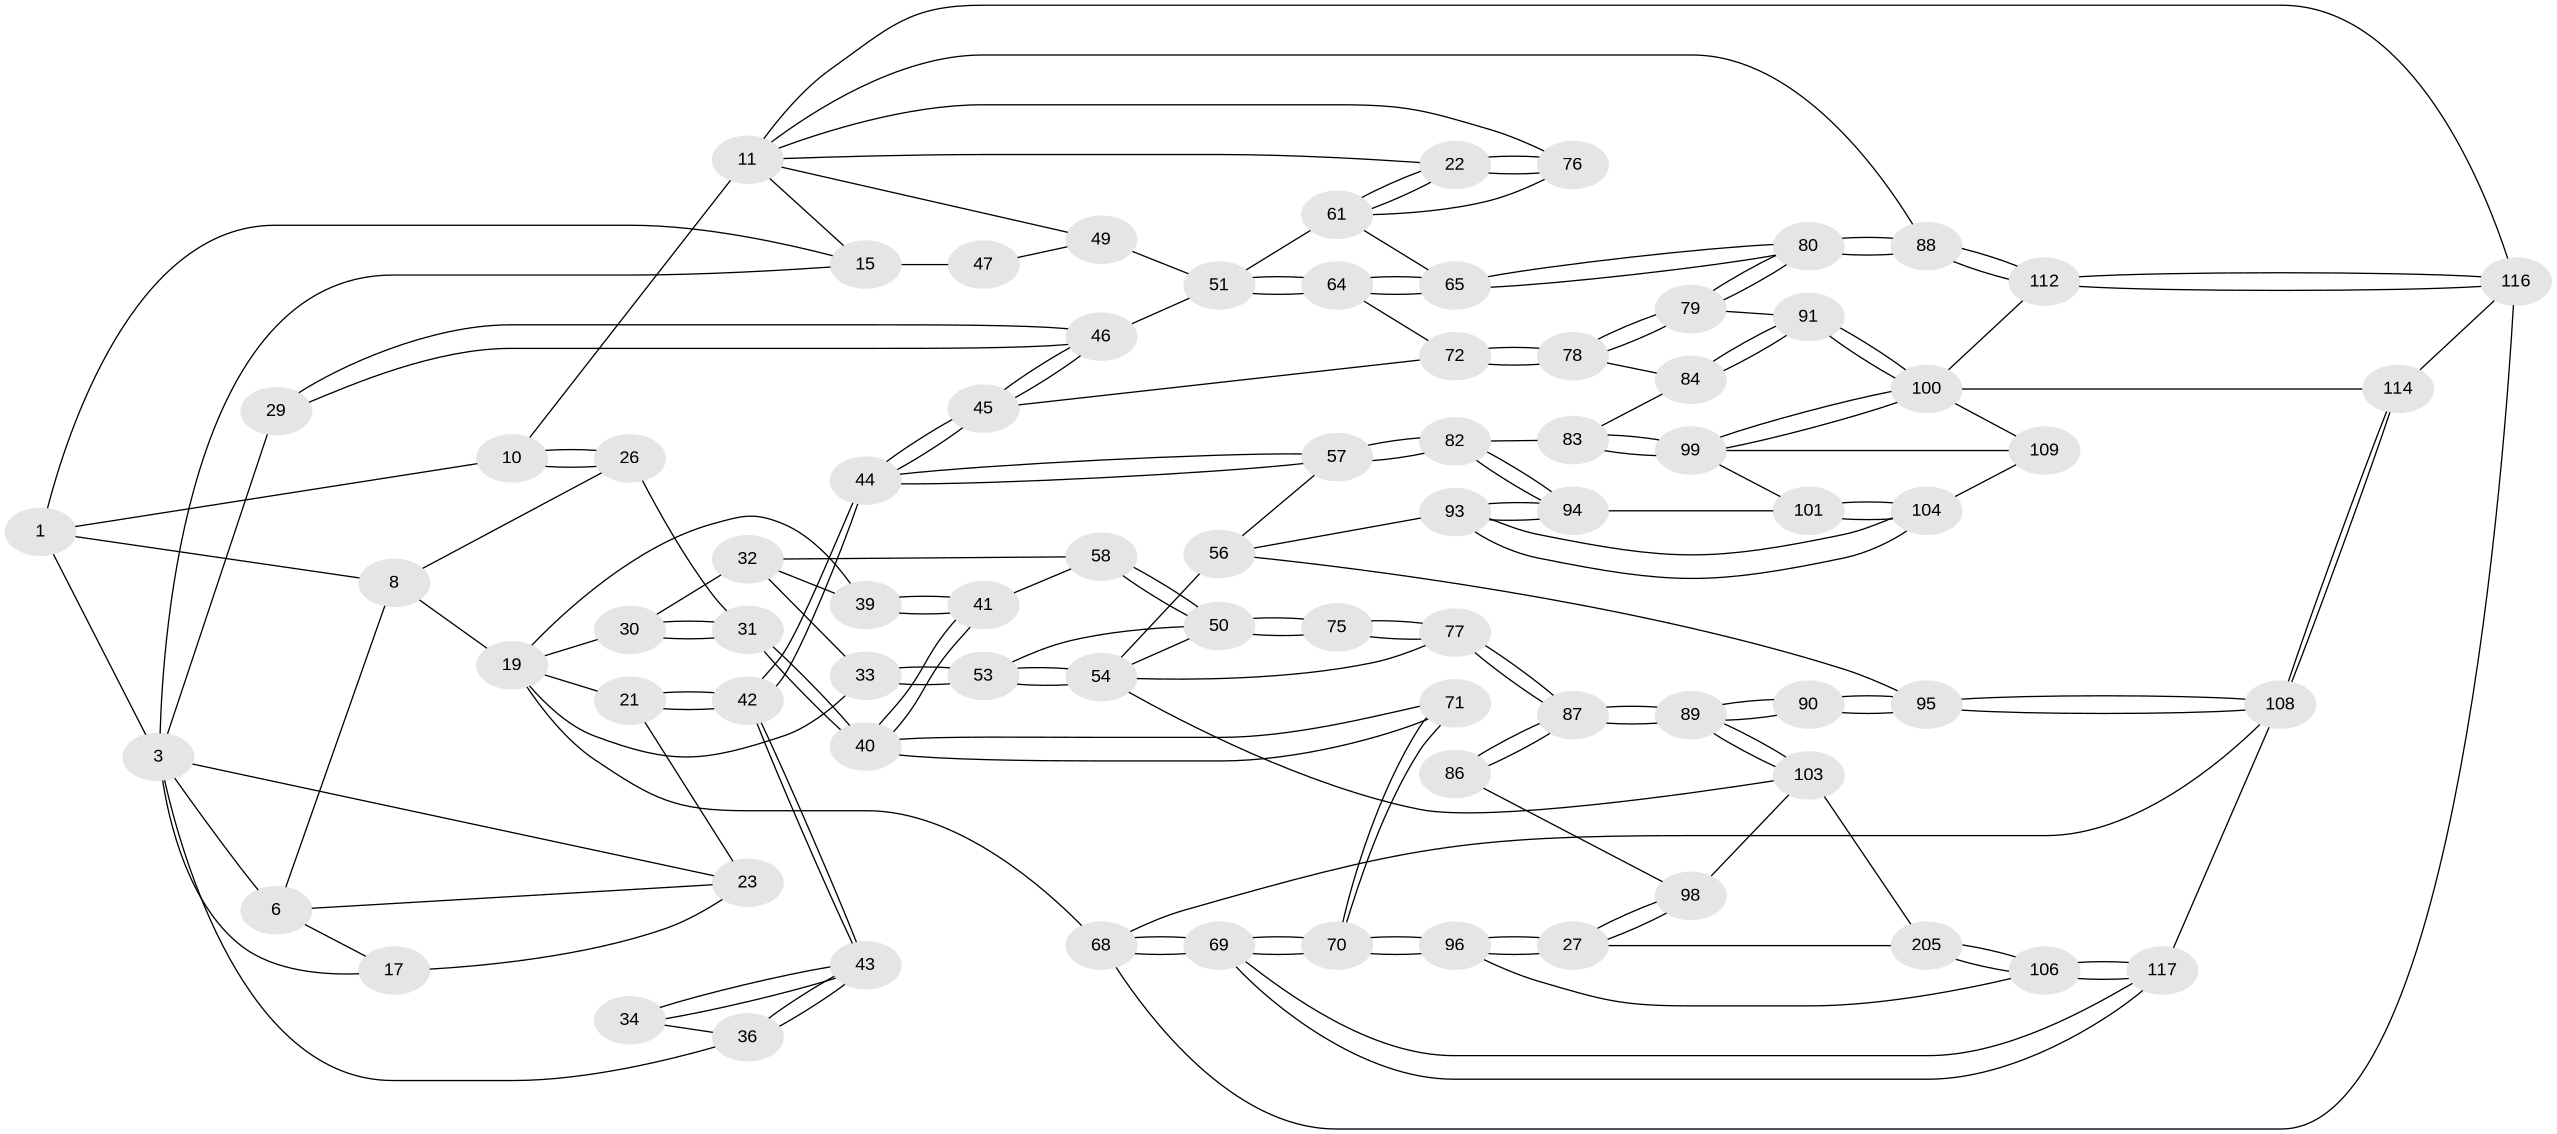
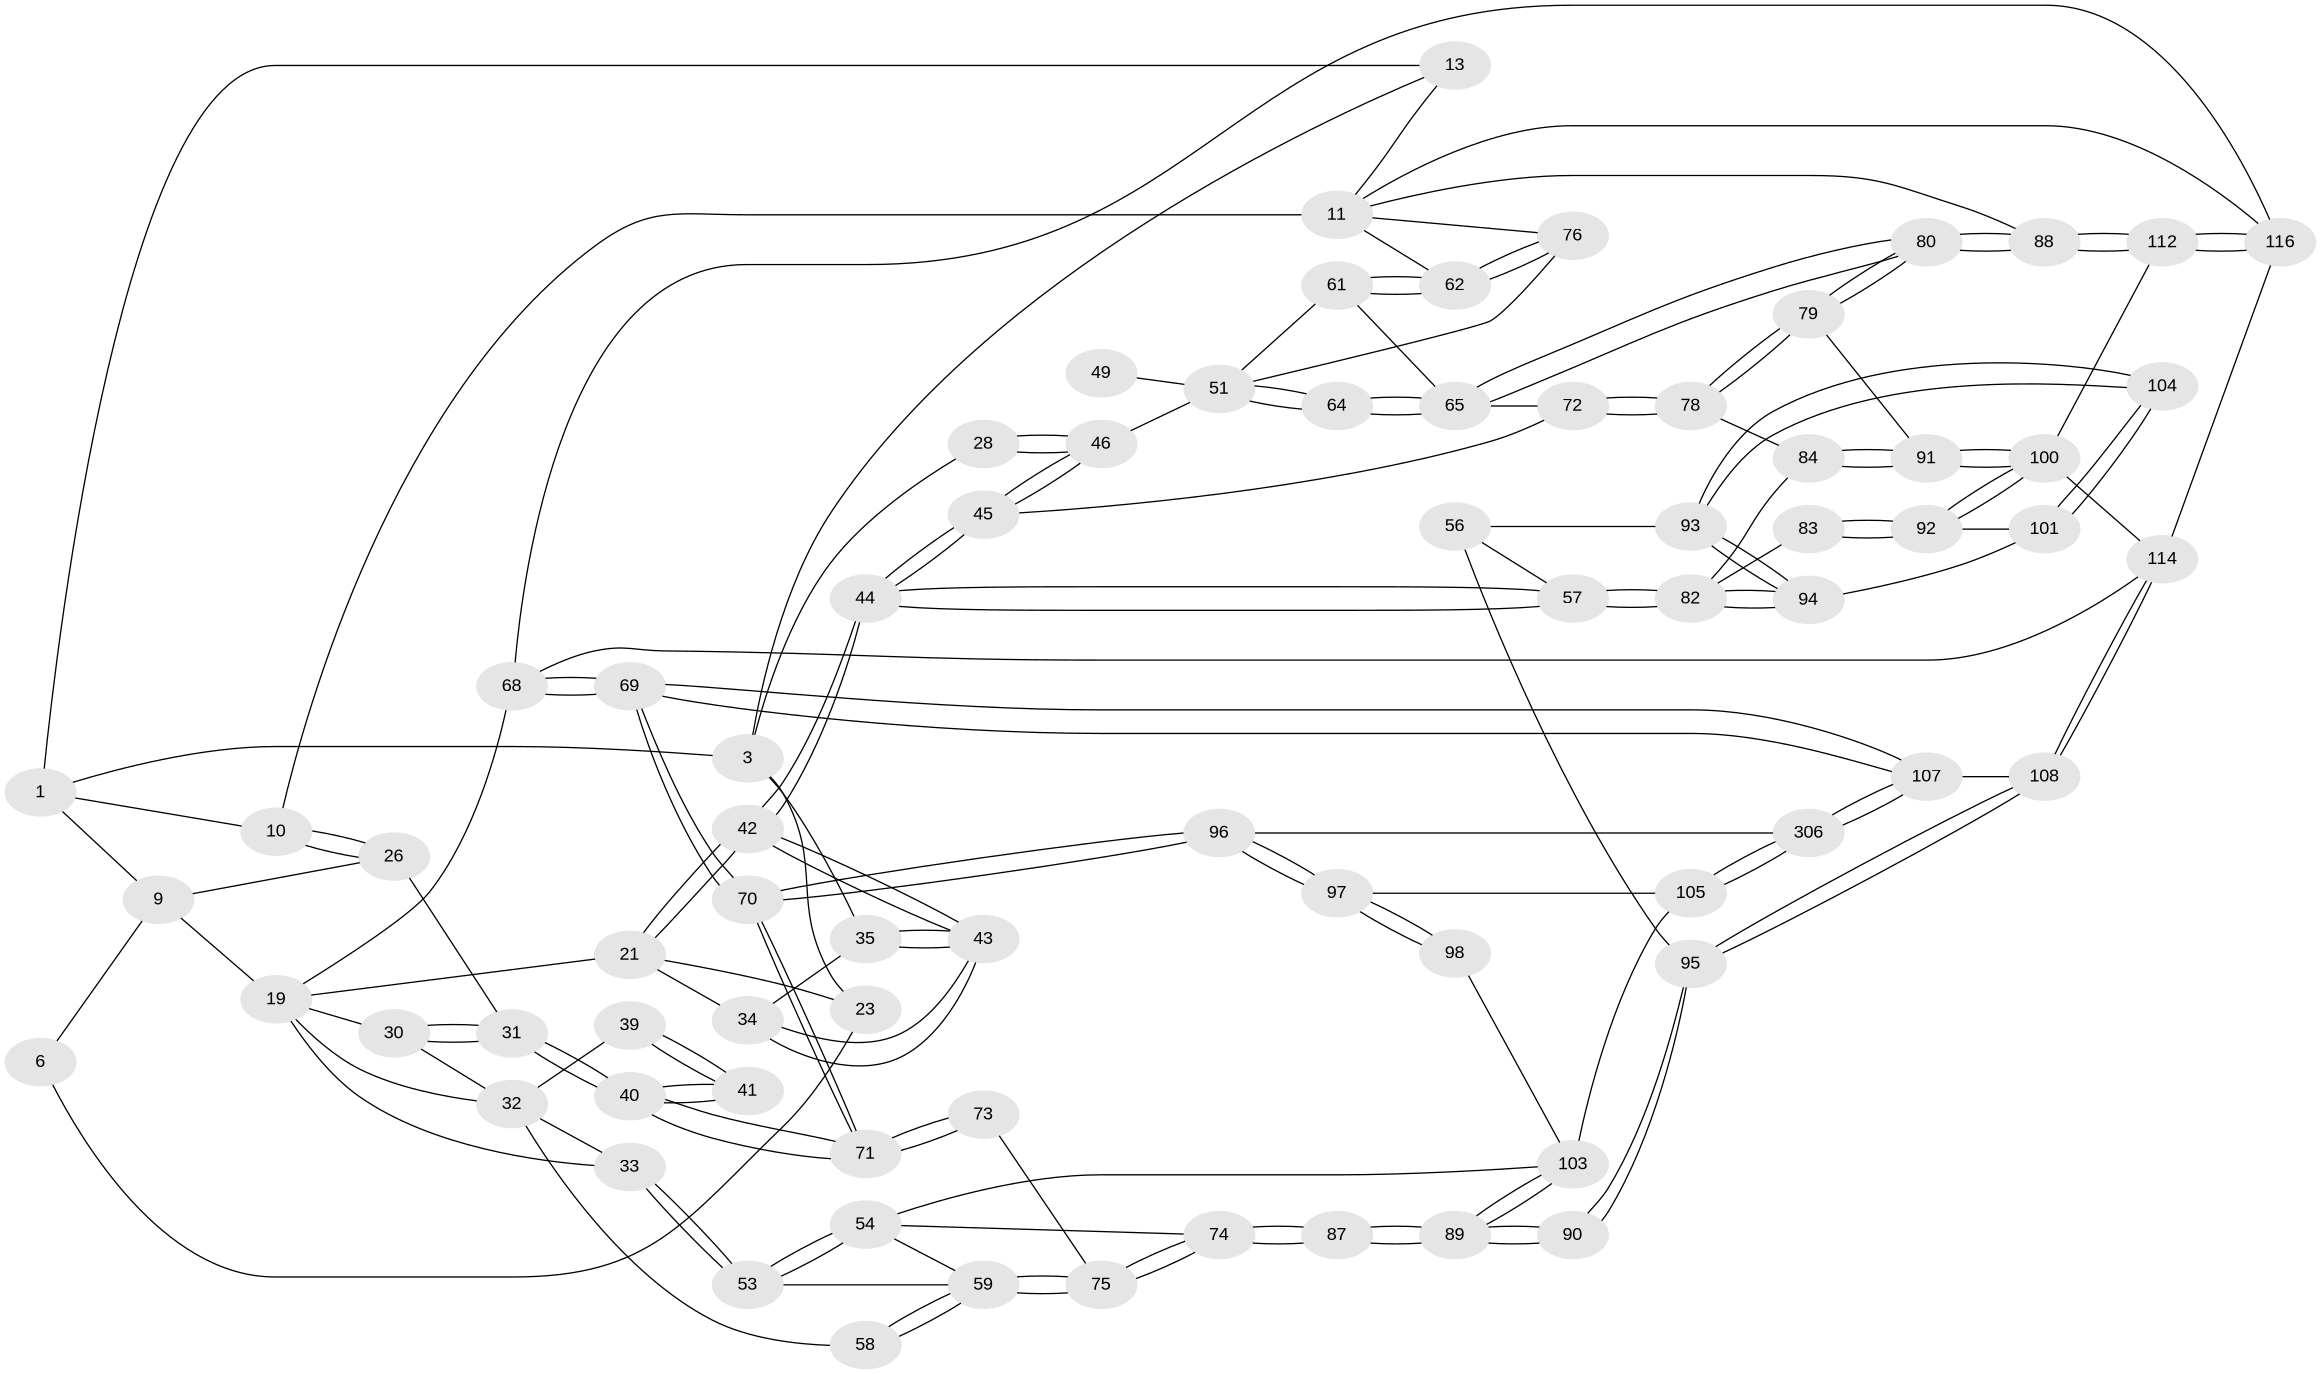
node "22": label "22" -> "62"
edge "11" -- "49": removed
edge "76" -- "61": now "76" -- "51"
node "15": label "15" -> "13"
node "47": removed
edge "64" -- "72": now "65" -- "72"
edge "84" -- "83": now "84" -- "82"
node "29": label "29" -> "28"
node "99": label "99" -> "92"
node "109": removed
edge "39" -- "19": now "32" -- "19"
edge "58" -- "41": removed
node "8": label "8" -> "9"
edge "56" -- "54": removed
node "50": label "50" -> "59"
node "77": label "77" -> "74"
node "86": removed
edge "3" -- "6": removed
edge "108" -- "68": now "114" -- "68"
node "27": label "27" -> "97"
node "205": label "205" -> "105"
node "17": removed
node "106": label "106" -> "306"
node "117": label "117" -> "107"
edge "21" -- "34": added
node "36": label "36" -> "35"
node "73": added
